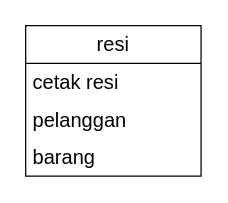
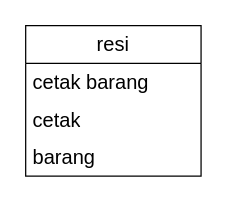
node "cetak resi": label "cetak resi" -> "cetak barang"
node "pelanggan": label "pelanggan" -> "cetak"
